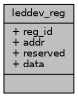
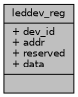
node "leddev_reg": text "+ reg_id" -> "+ dev_id"
